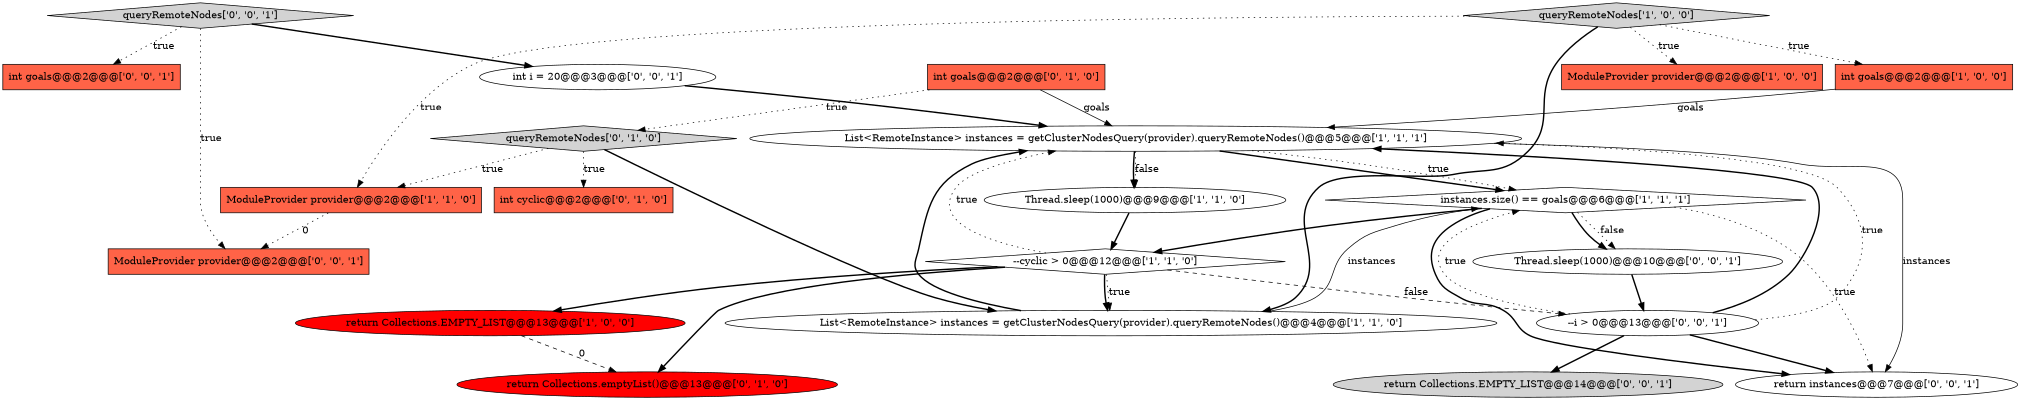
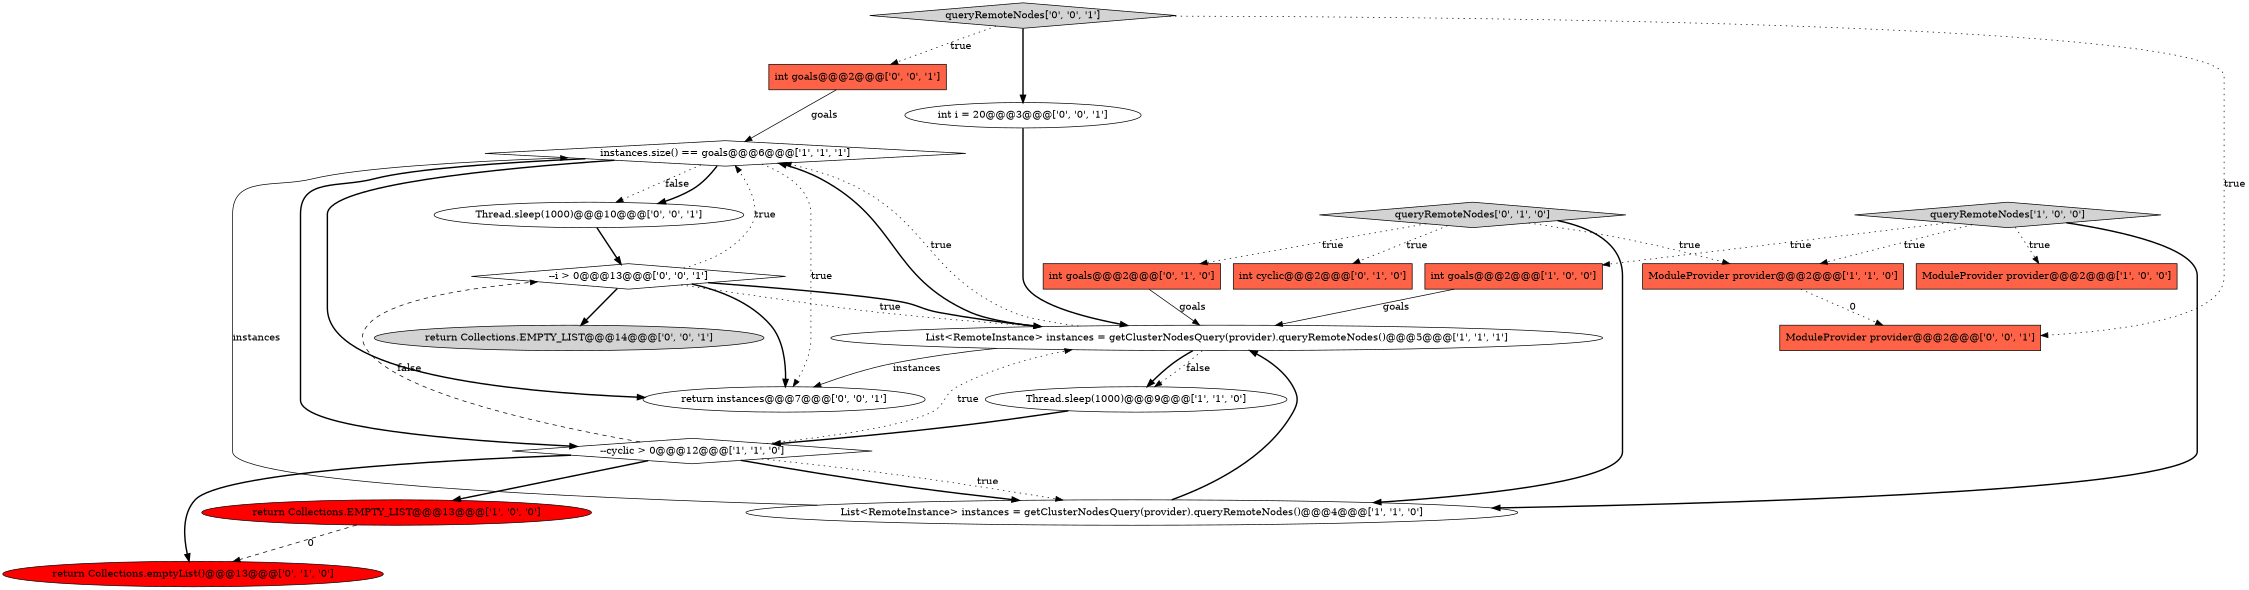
edge "int goals@@@2@@@['0', '1', '0']" -> "queryRemoteNodes['0', '1', '0']": reversed
edge "int goals@@@2@@@['0', '0', '1']" -> "instances.size() == goals@@@6@@@['1', '1', '1']": added, label "goals"
node "--i > 0@@@13@@@['0', '0', '1']": shape ellipse -> diamond
